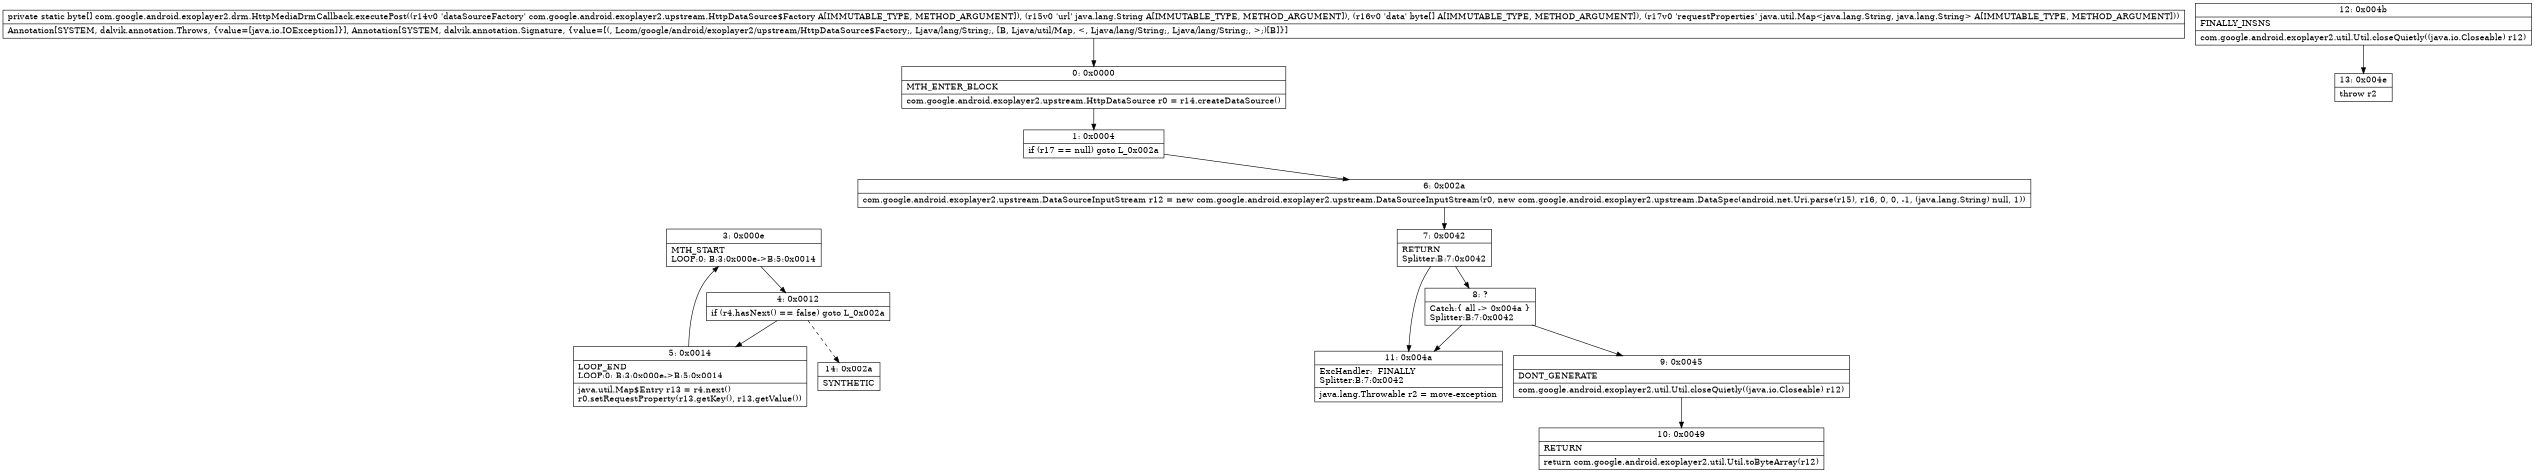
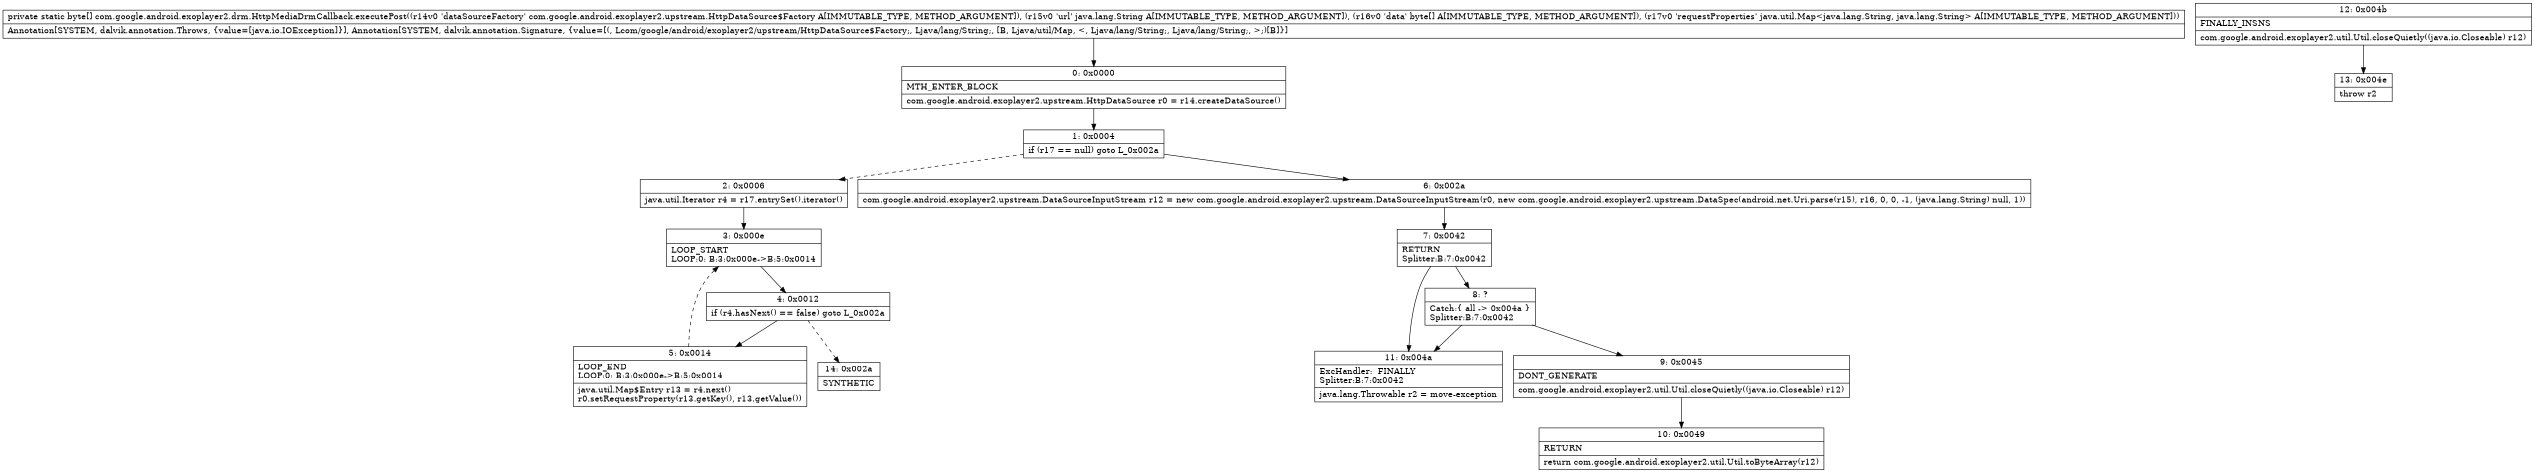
node "2: 0x0006": added
node "3: 0x000e": text "MTH_START" -> "LOOP_START"
edge "5: 0x0014" -> "3: 0x000e": style solid -> dashed
